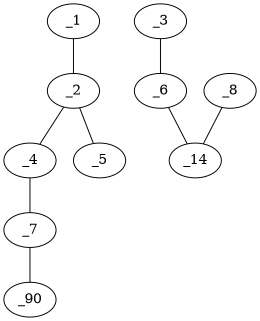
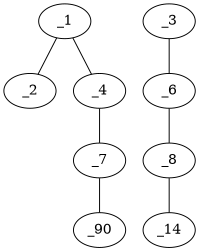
edge "_2" -- "_4": now "_1" -- "_4"
edge "_6" -- "_14": now "_6" -- "_8"
node "_5": removed
